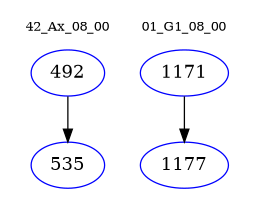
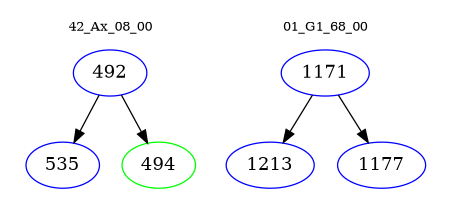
cluster "01_G1_08_00": label "01_G1_08_00" -> "01_G1_68_00"
node "494": added
node "1213": added
